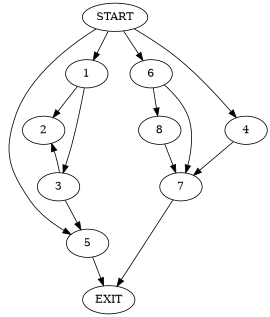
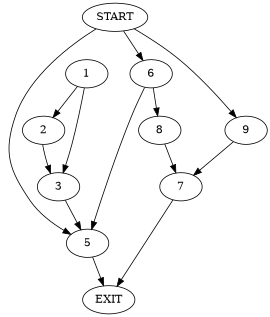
edge "START" -> "1": removed
edge "6" -> "7": now "6" -> "5"
node "4": label "4" -> "9"
edge "3" -> "2": reversed
